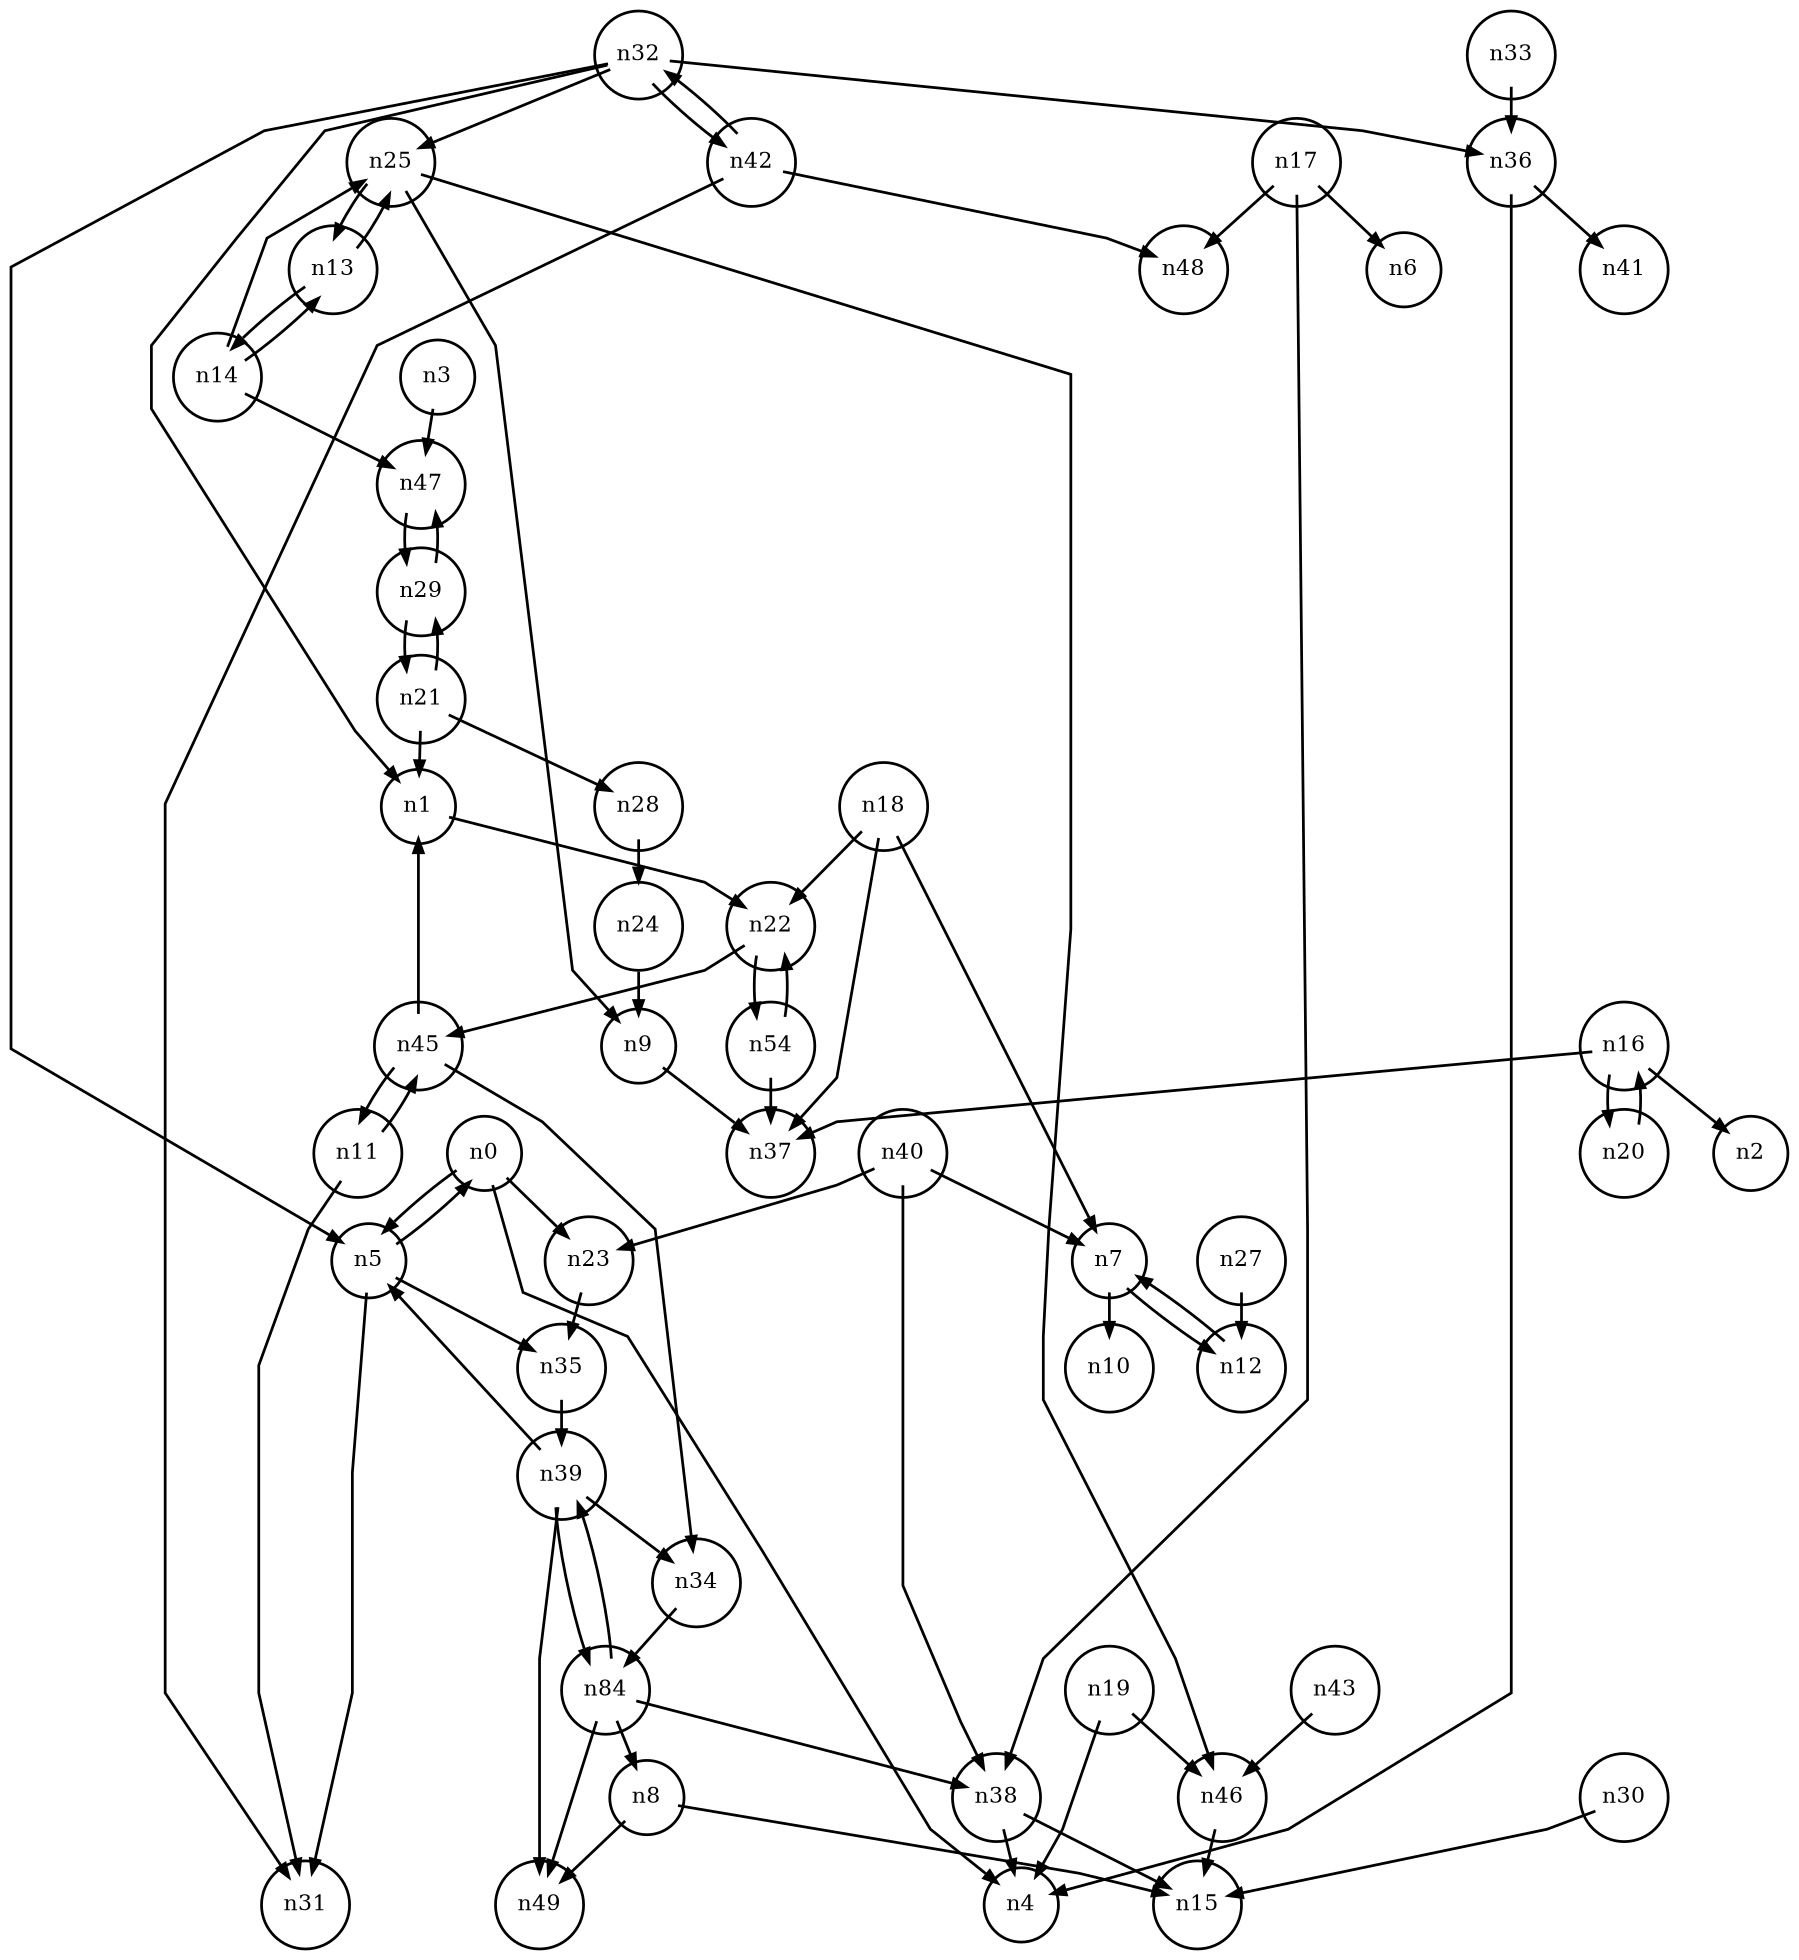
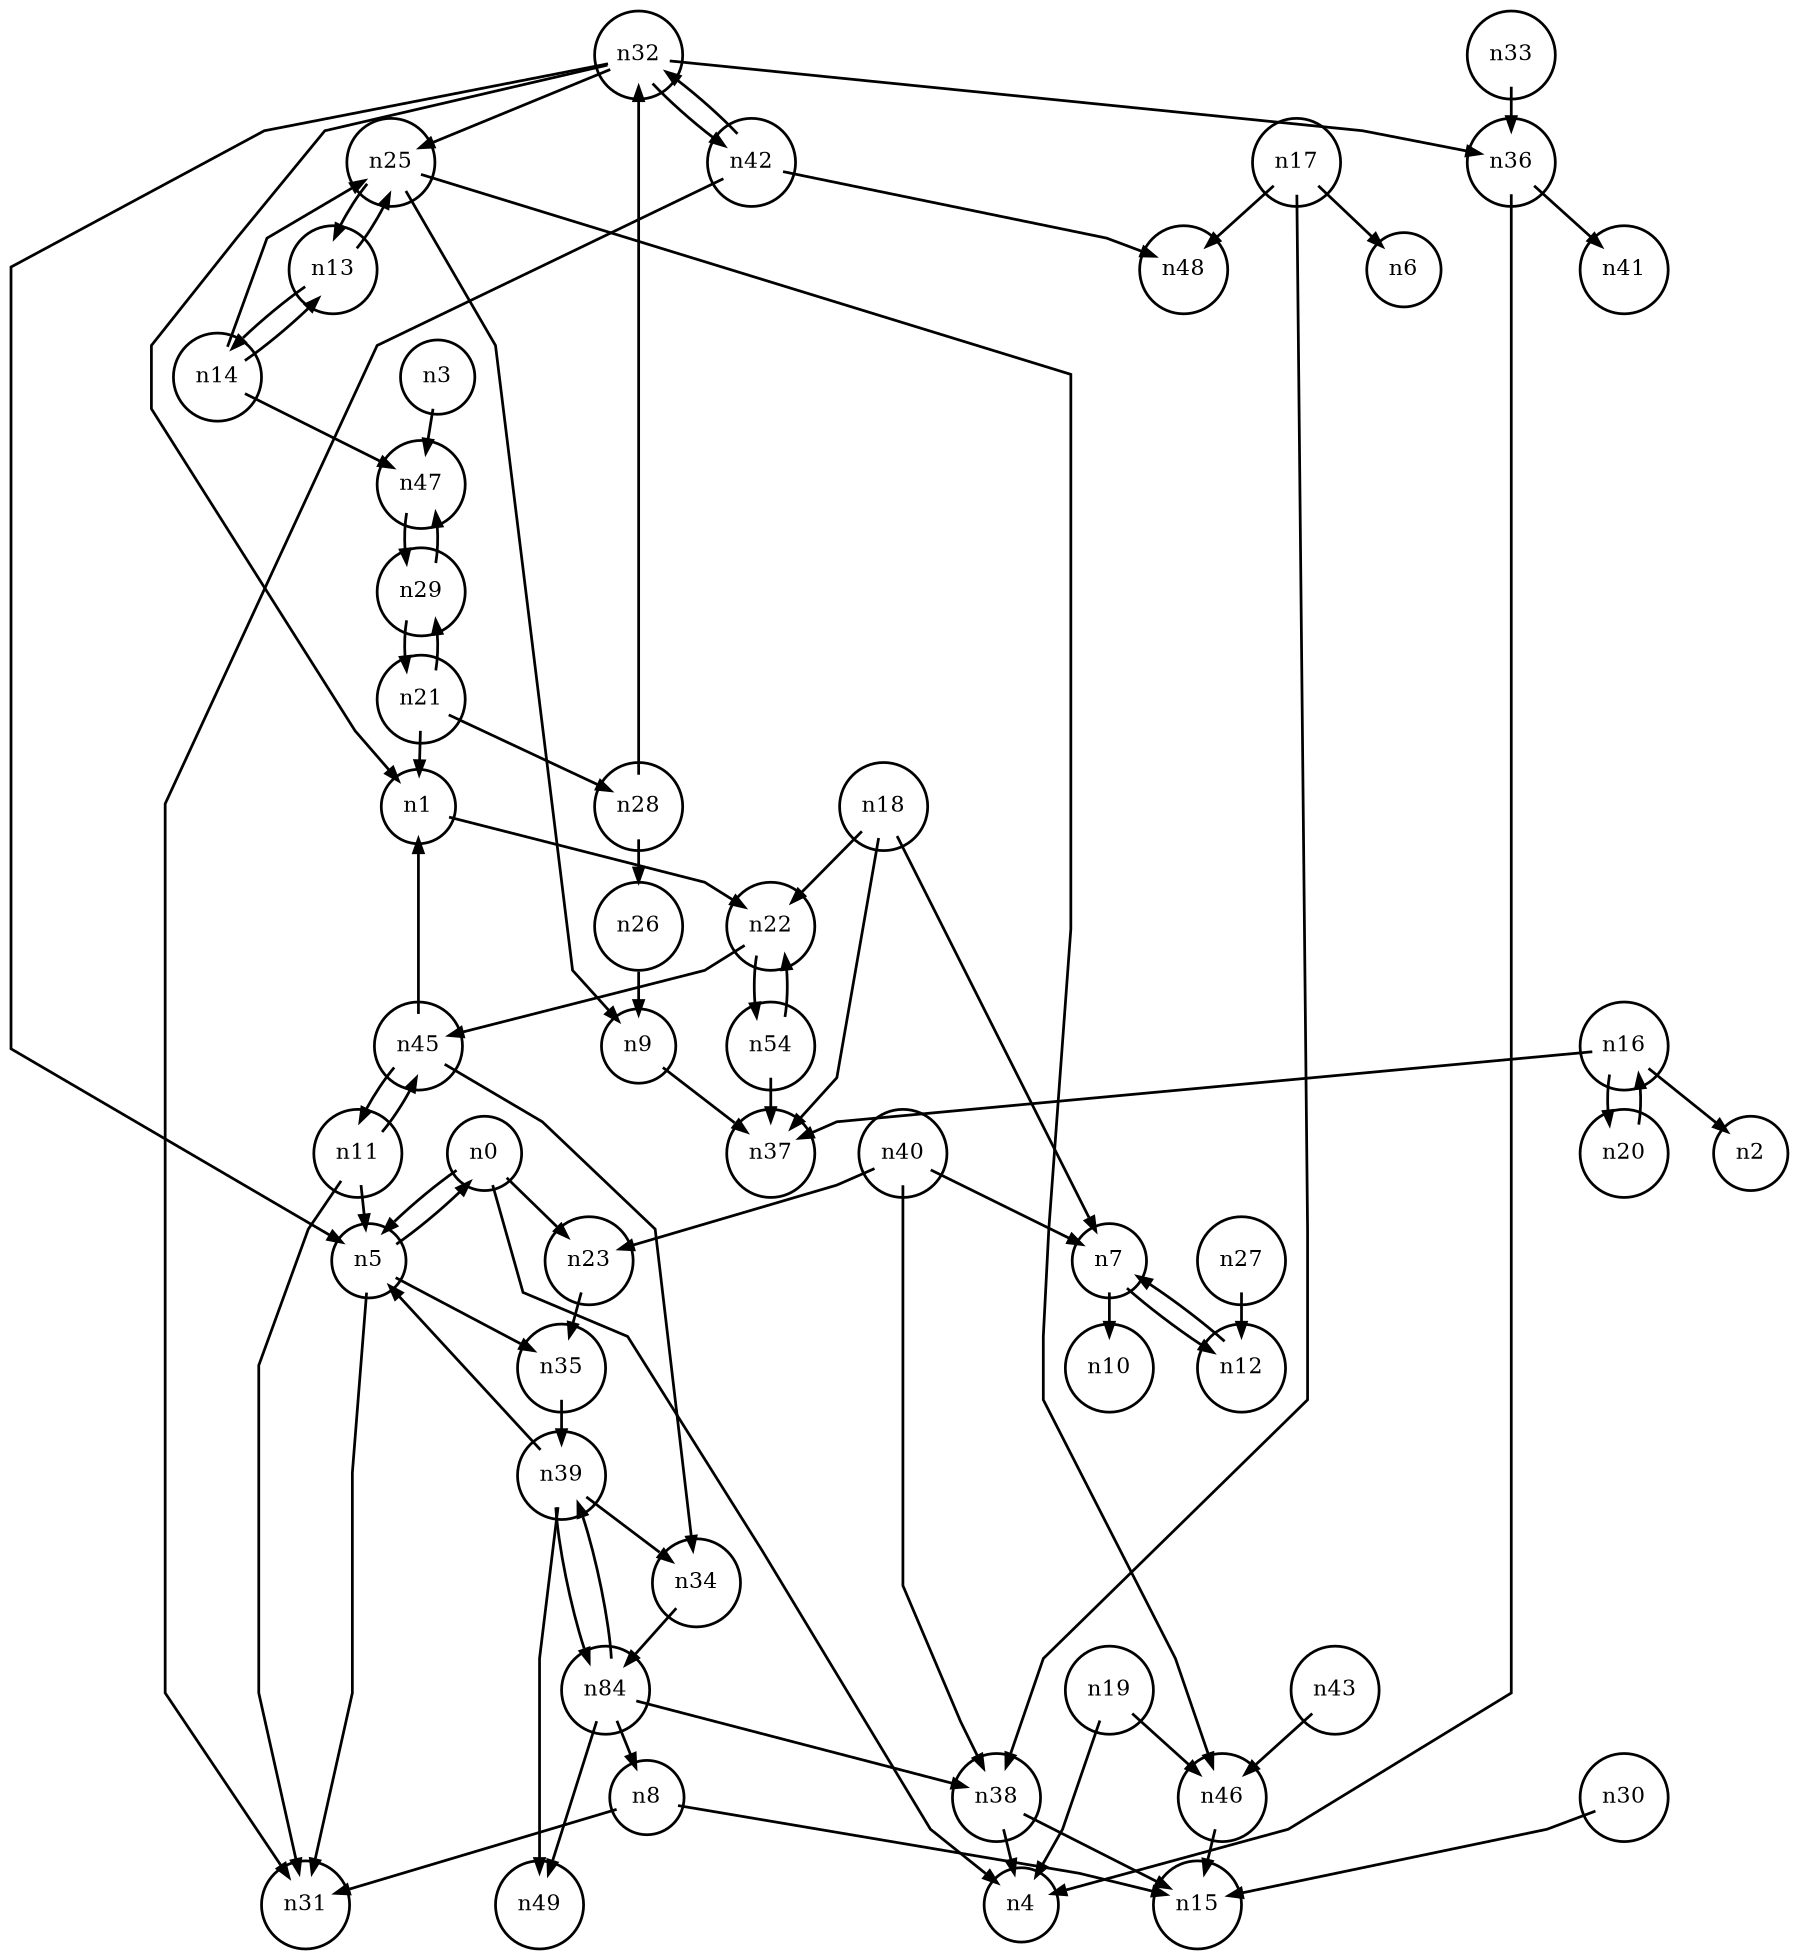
edge "n28" -> "n32": added
node "n24": label "n24" -> "n26"
edge "n11" -> "n5": added
edge "n8" -> "n49": now "n8" -> "n31"
